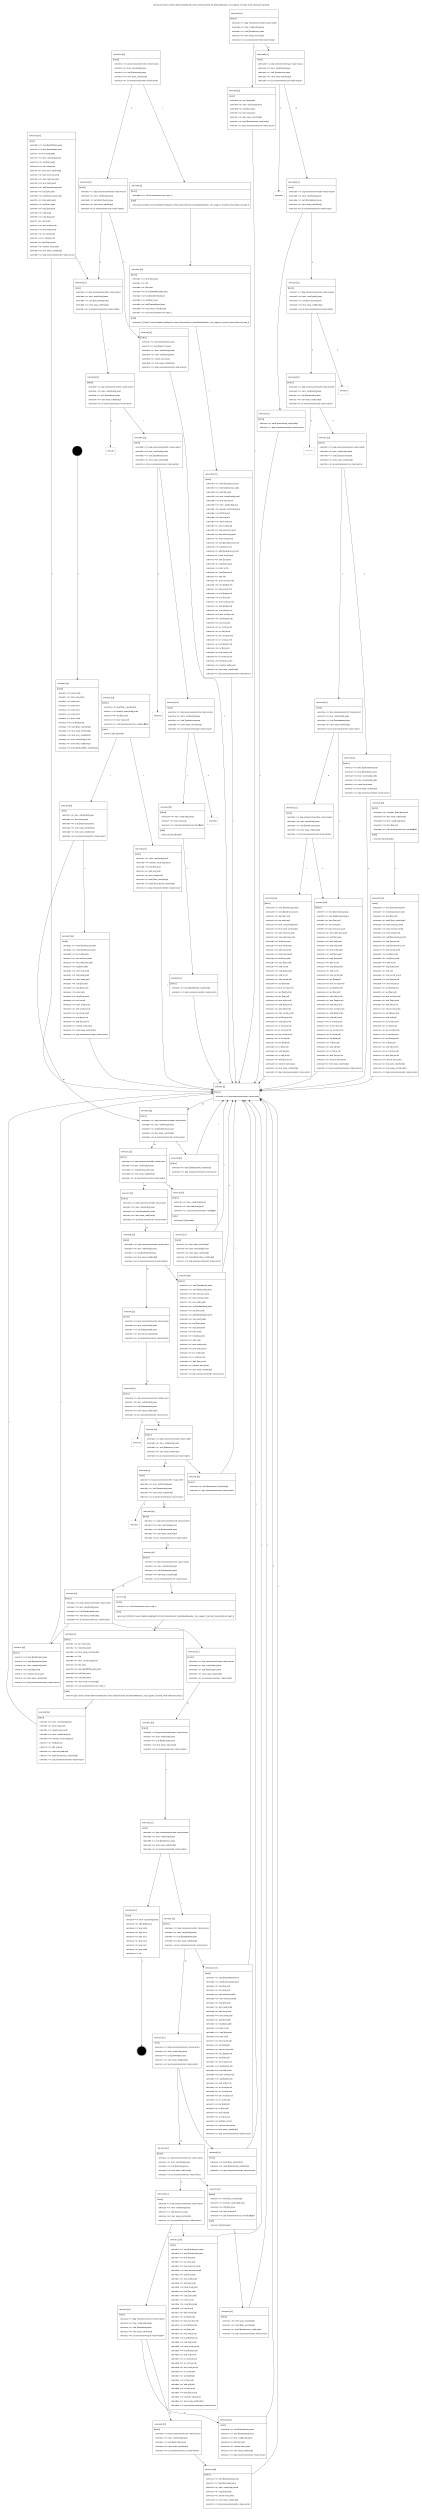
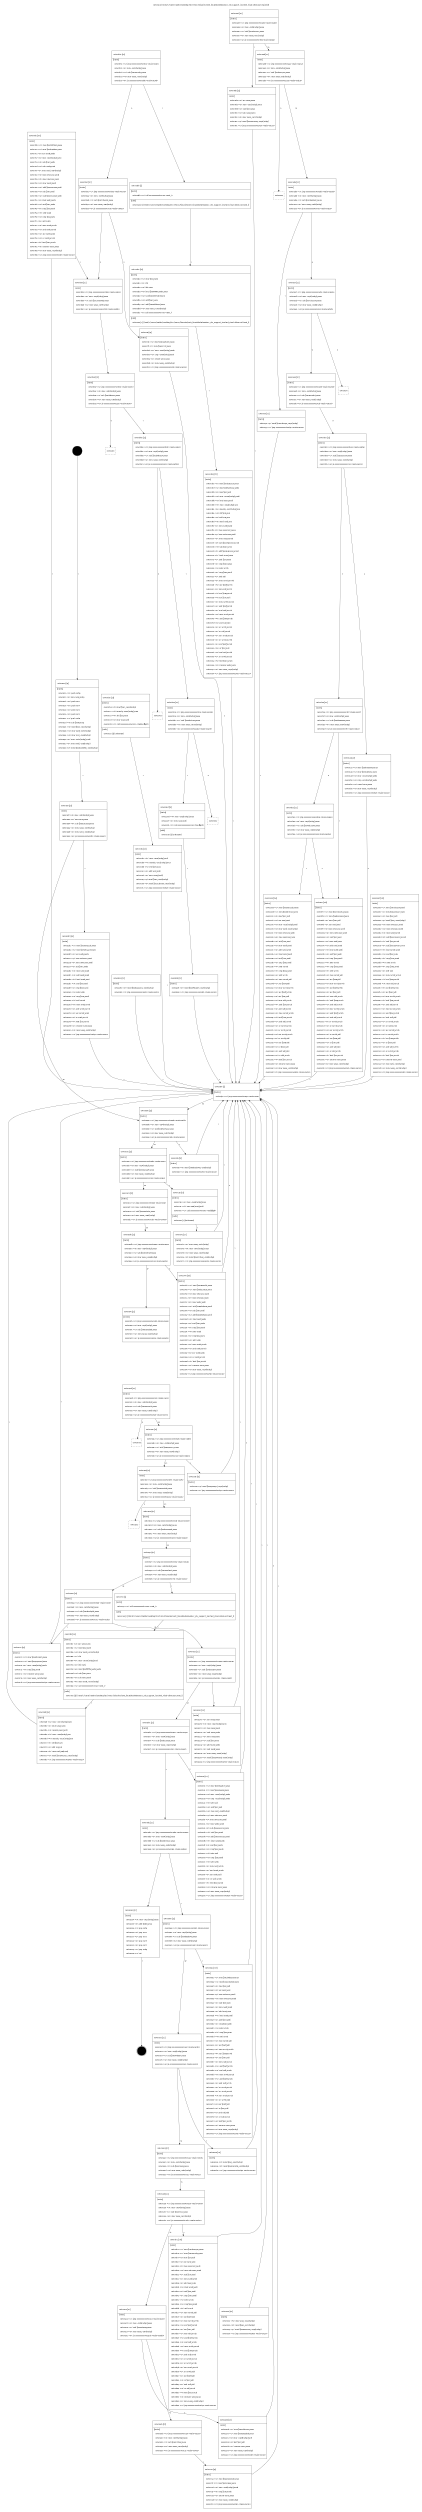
node "0x40245d": removed
edge "0x401cbe [23]" -> "0x40187f [23]": now "0x401850 [47]" -> "0x40187f [23]"
node "0x402080 [23]": removed
node "0x402240 [12]": added
edge "0x4018f4 [25]" -> "0x40190d [25]": removed, label "26"
node "0x40224c [33]": added
node "0x40219c [111]": added
node "0x401c75 [23]": removed
